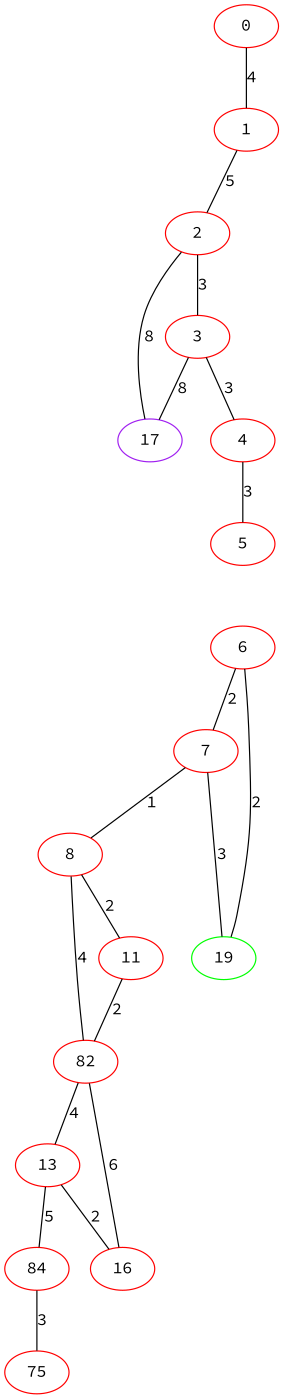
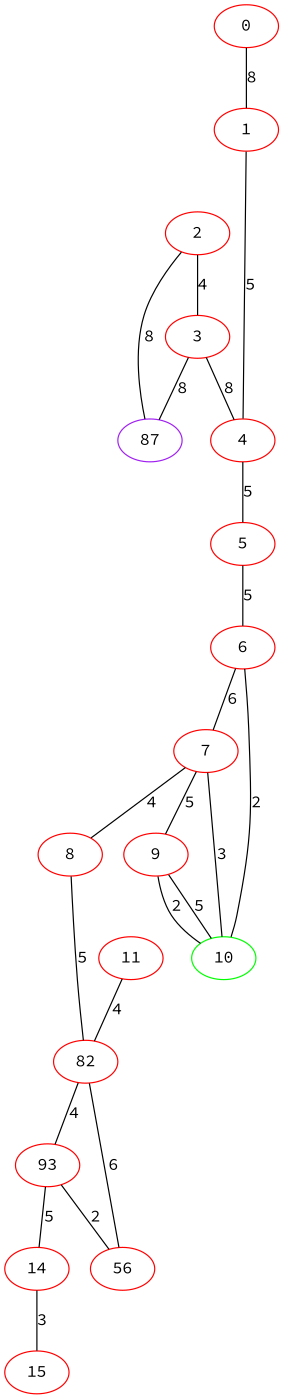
edge "0" -- "1": label "4" -> "8"
edge "1" -- "2": now "1" -- "4"
edge "2" -- "3": label "3" -> "4"
edge "3" -- "4": label "3" -> "8"
node "17": label "17" -> "87"
edge "4" -- "5": label "3" -> "5"
edge "5" -- "6": added, label "5"
edge "6" -- "7": label "2" -> "6"
edge "7" -- "8": label "1" -> "4"
node "9": added
edge "8" -- "11": removed, label "2"
edge "8" -- "82": label "4" -> "5"
node "19": label "19" -> "10"
edge "11" -- "82": label "2" -> "4"
node "13": label "13" -> "93"
node "84": label "84" -> "14"
node "16": label "16" -> "56"
node "75": label "75" -> "15"
